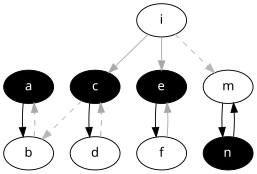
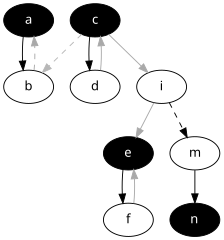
edge "i" -> "c": reversed
edge "i" -> "m": color #b7b7b7 -> #000000
edge "d" -> "c": style dashed -> solid
edge "n" -> "m": removed
